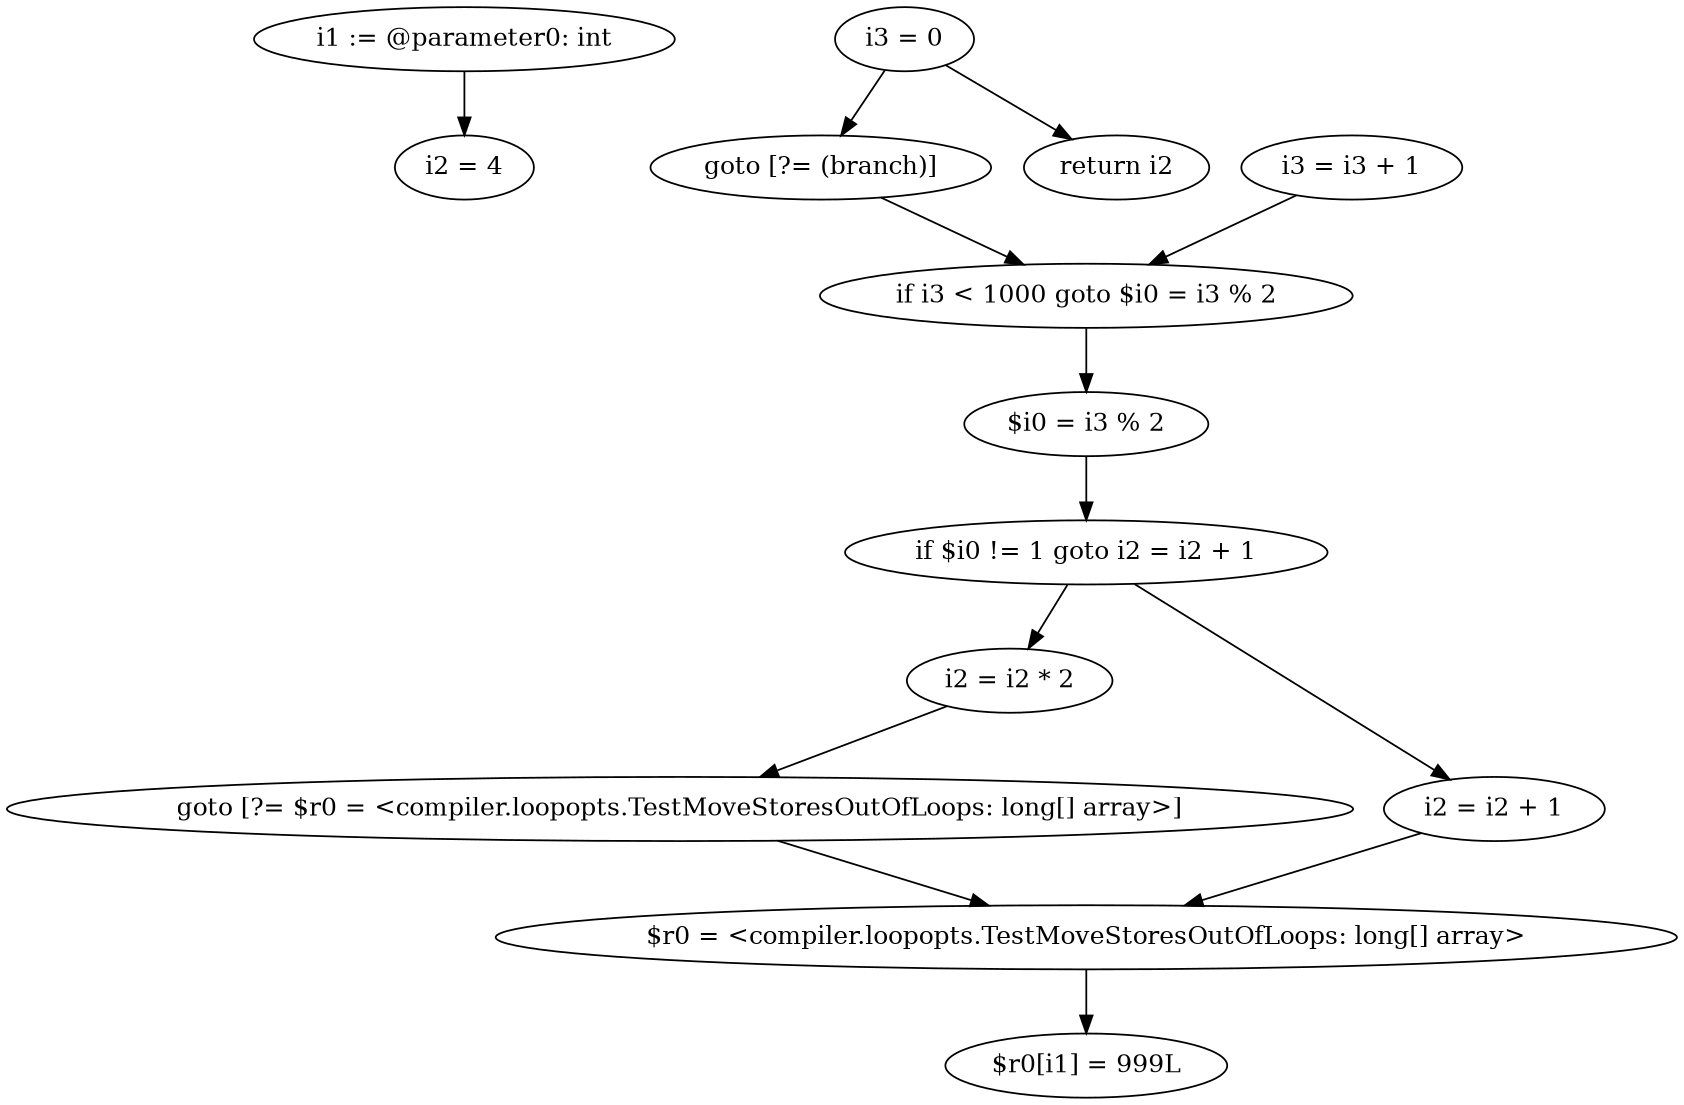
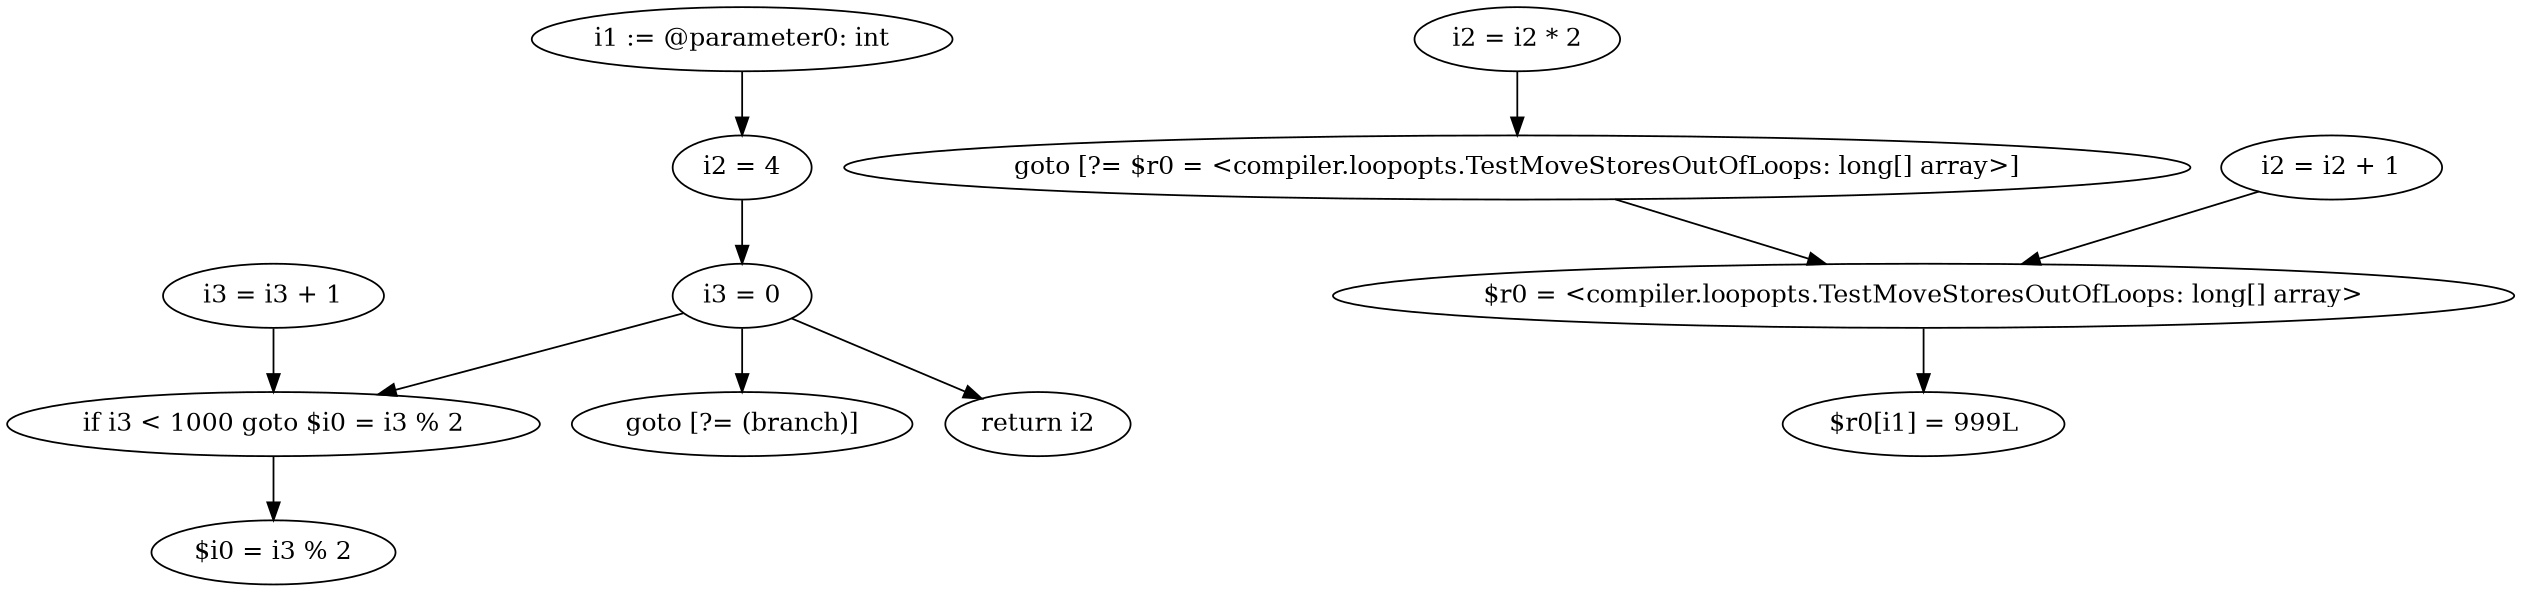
edge "i2 = 4" -> "i3 = 0": added
edge "goto [?= (branch)]" -> "if i3 < 1000 goto $i0 = i3 % 2": now "i3 = 0" -> "if i3 < 1000 goto $i0 = i3 % 2"
node "if $i0 != 1 goto i2 = i2 + 1": removed
